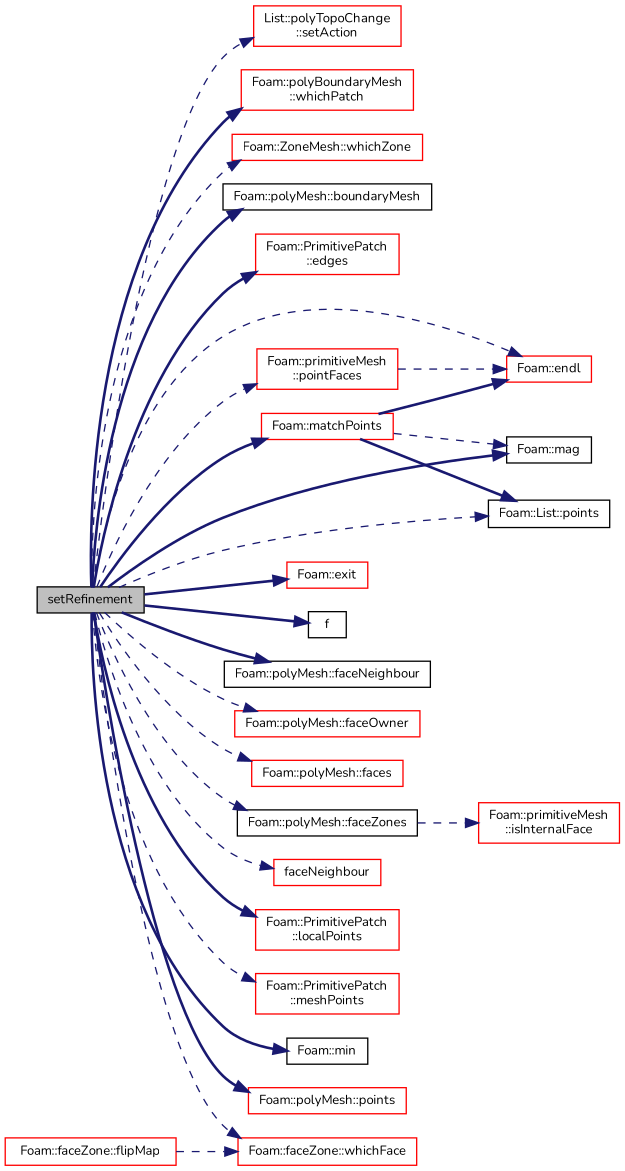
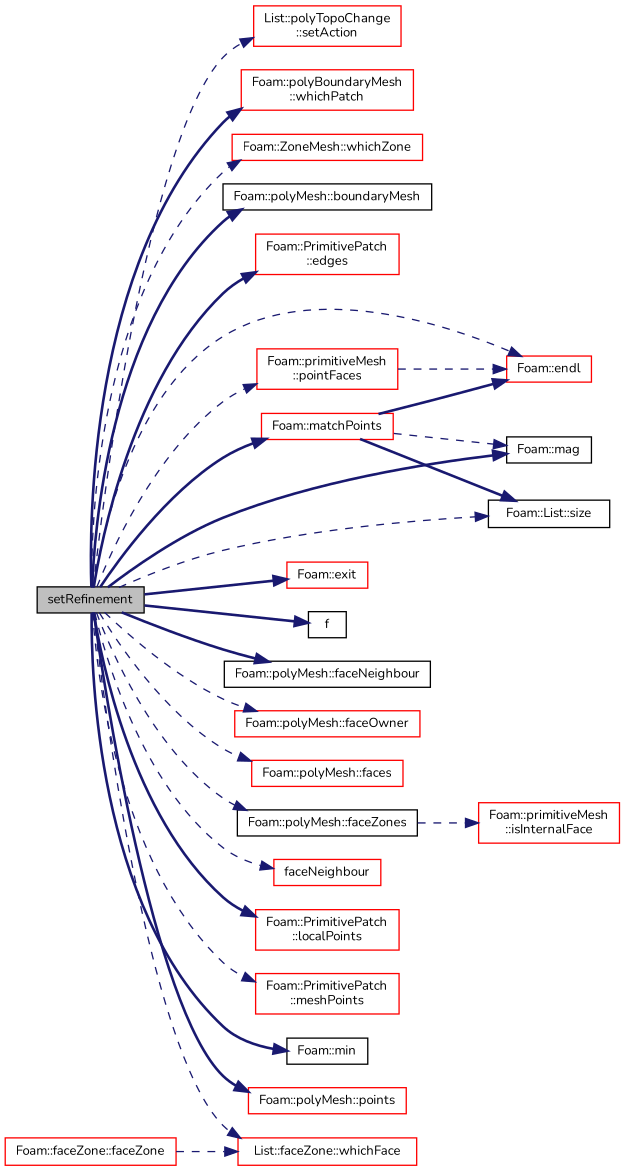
node "Foam::List::points": label "Foam::List::points" -> "Foam::List::size"
node "Foam::faceZone::flipMap": label "Foam::faceZone::flipMap" -> "Foam::faceZone::faceZone"
node "Foam::faceZone::whichFace": label "Foam::faceZone::whichFace" -> "List::faceZone::whichFace"
